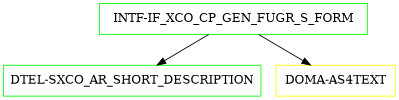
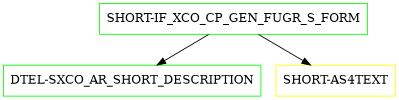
node "INTF-IF_XCO_CP_GEN_FUGR_S_FORM": label "INTF-IF_XCO_CP_GEN_FUGR_S_FORM" -> "SHORT-IF_XCO_CP_GEN_FUGR_S_FORM"
node "DOMA-AS4TEXT": label "DOMA-AS4TEXT" -> "SHORT-AS4TEXT"
